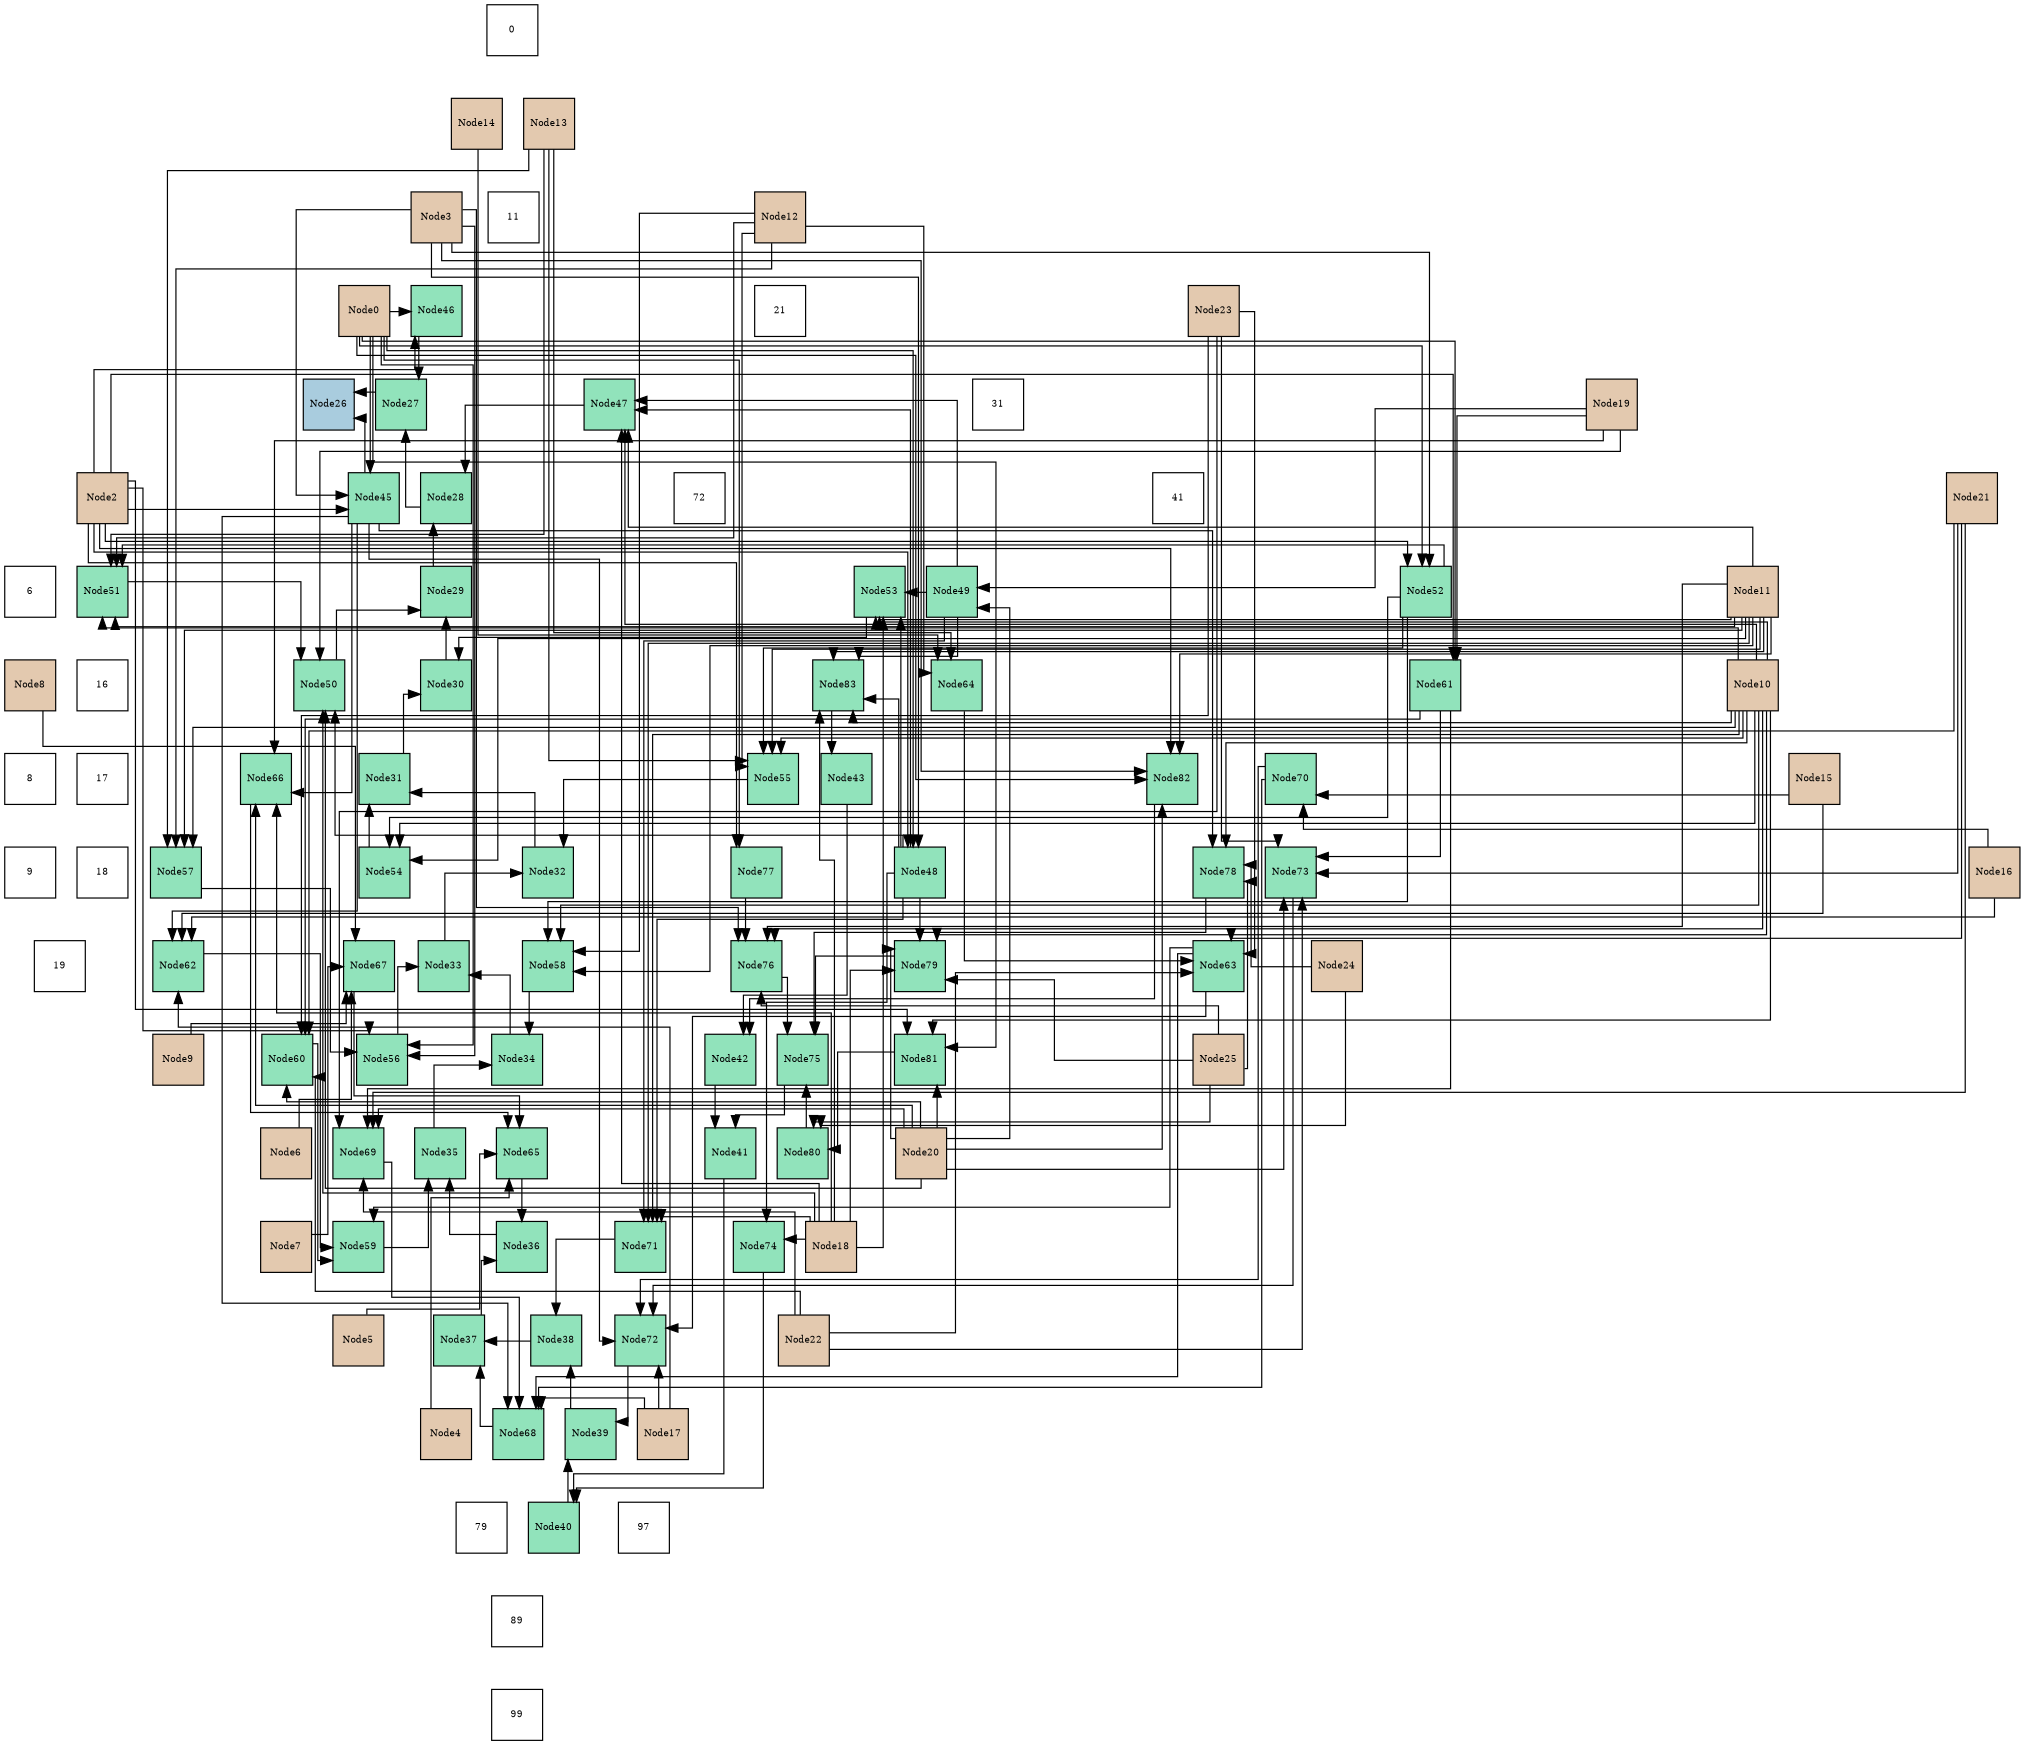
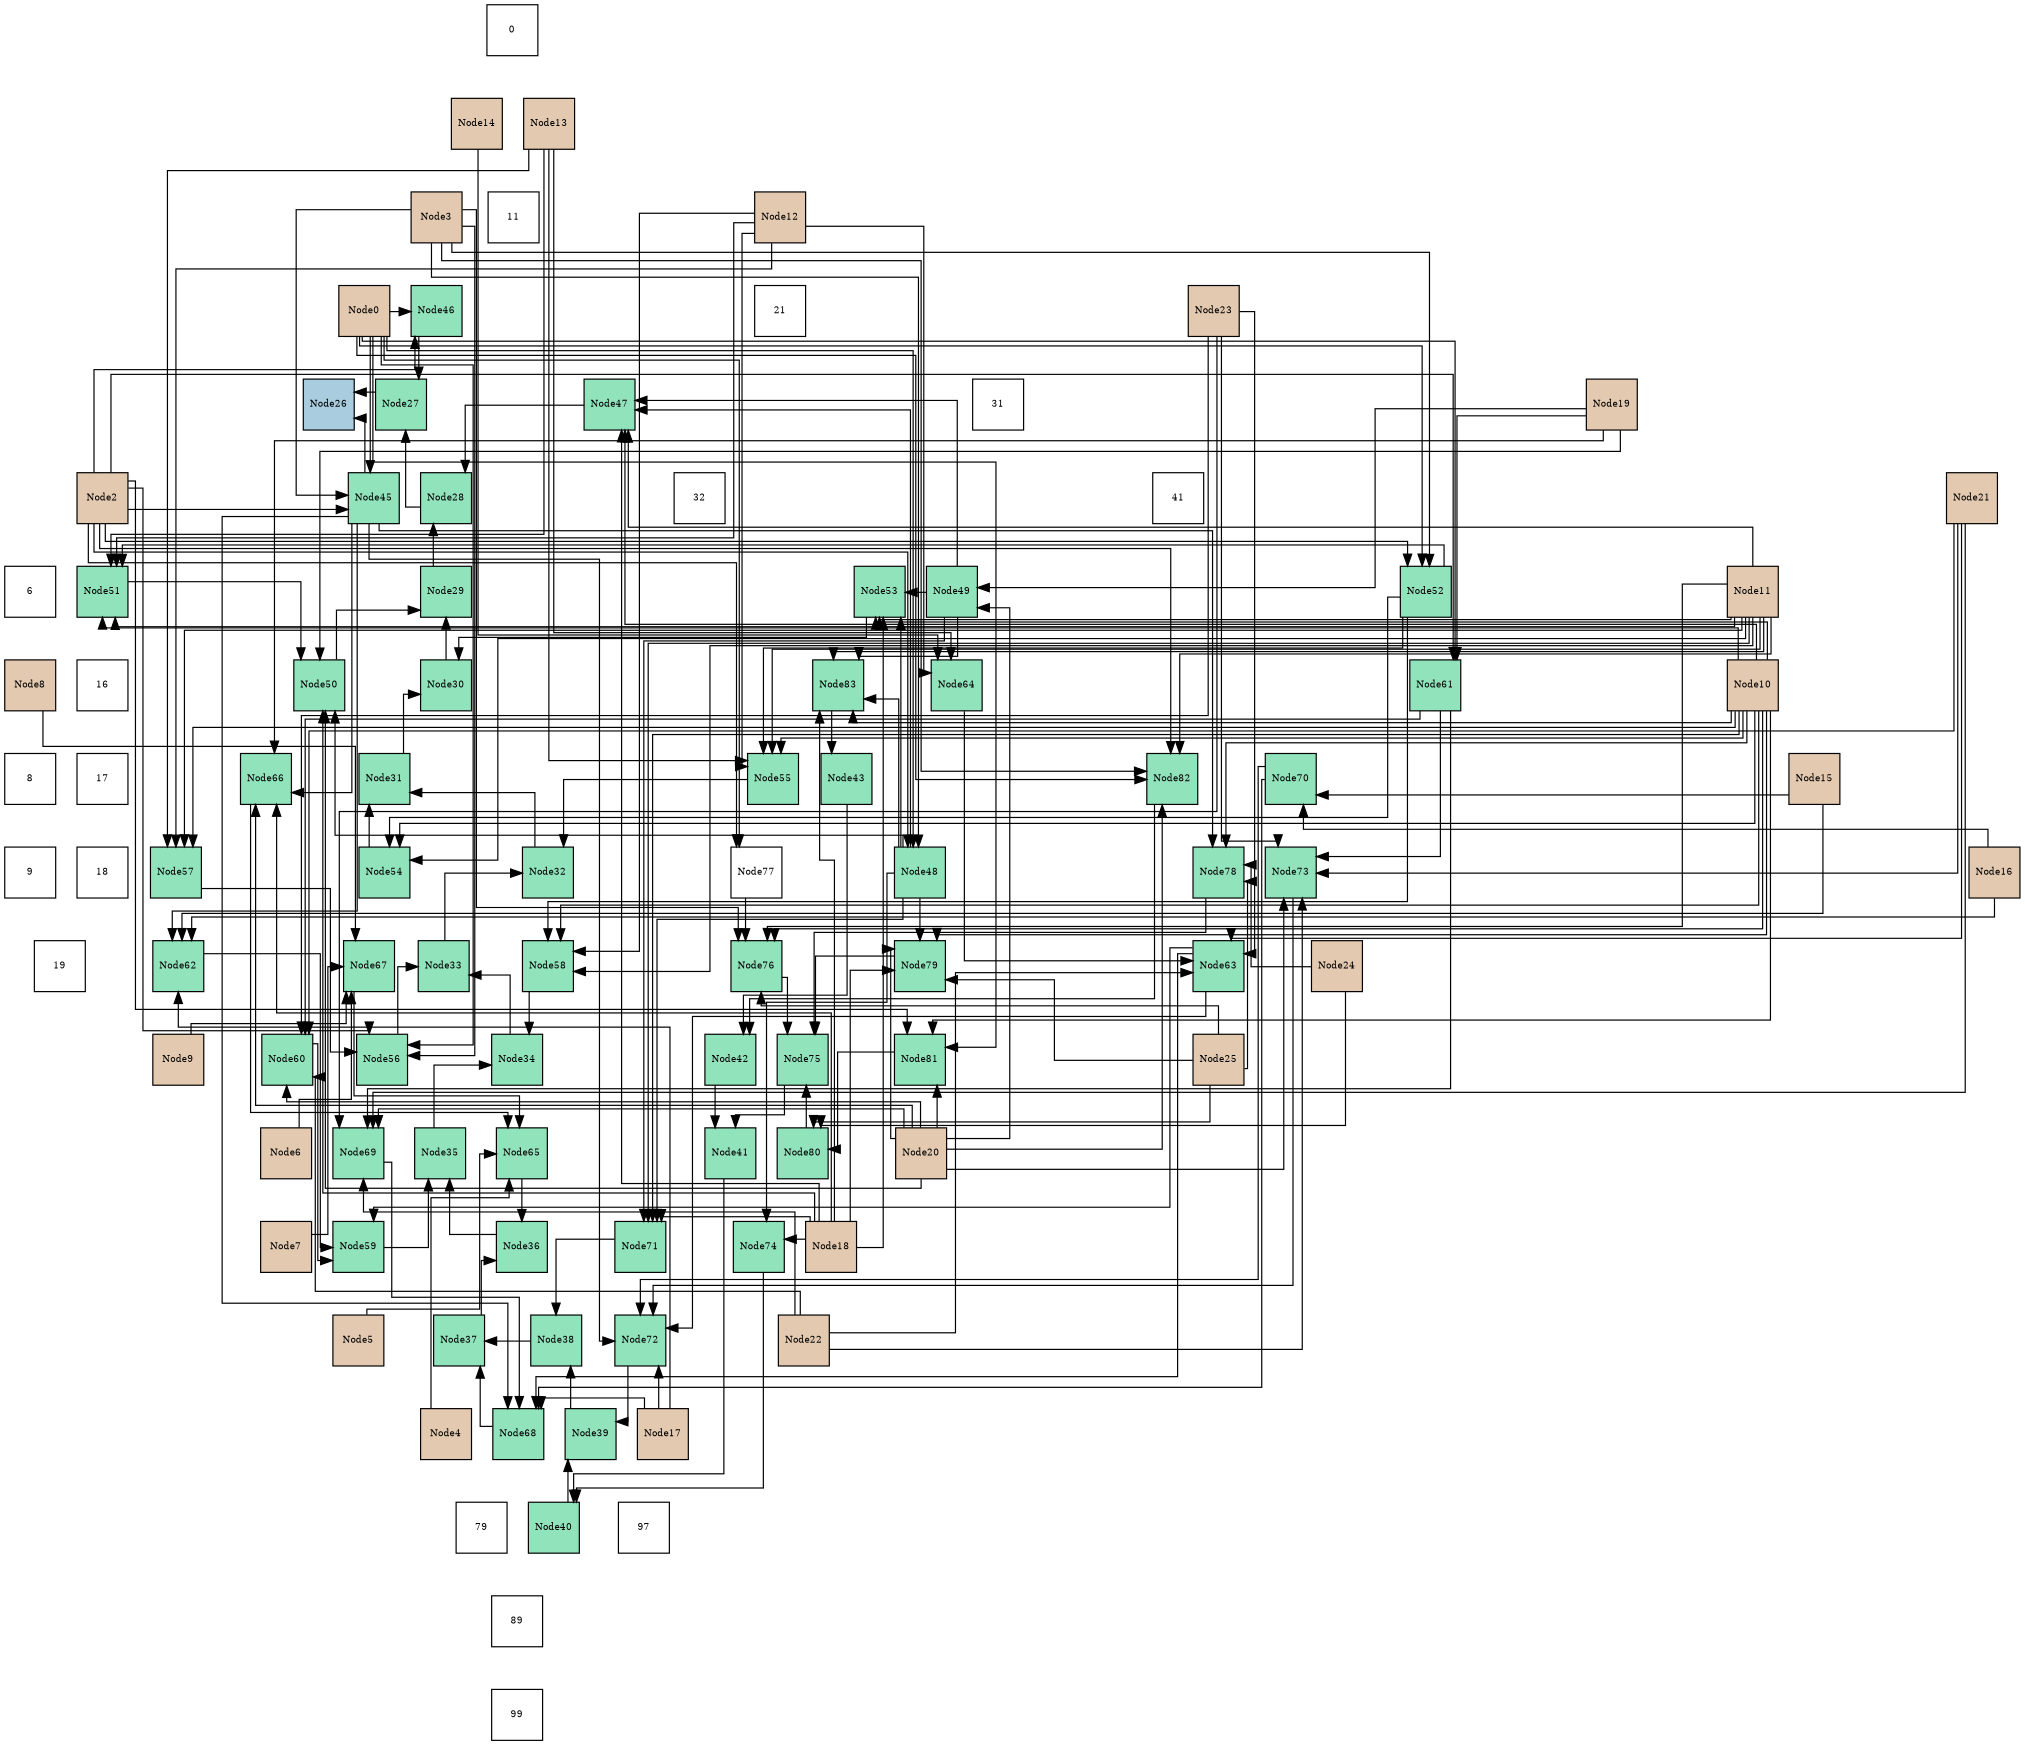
node "72": label "72" -> "32"
node "Node77": fillcolor #91e3bb -> #ffffff
